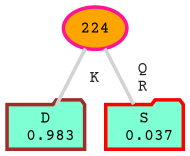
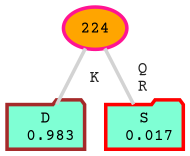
node "S 0.037": label "S 0.037" -> "S 0.017"
